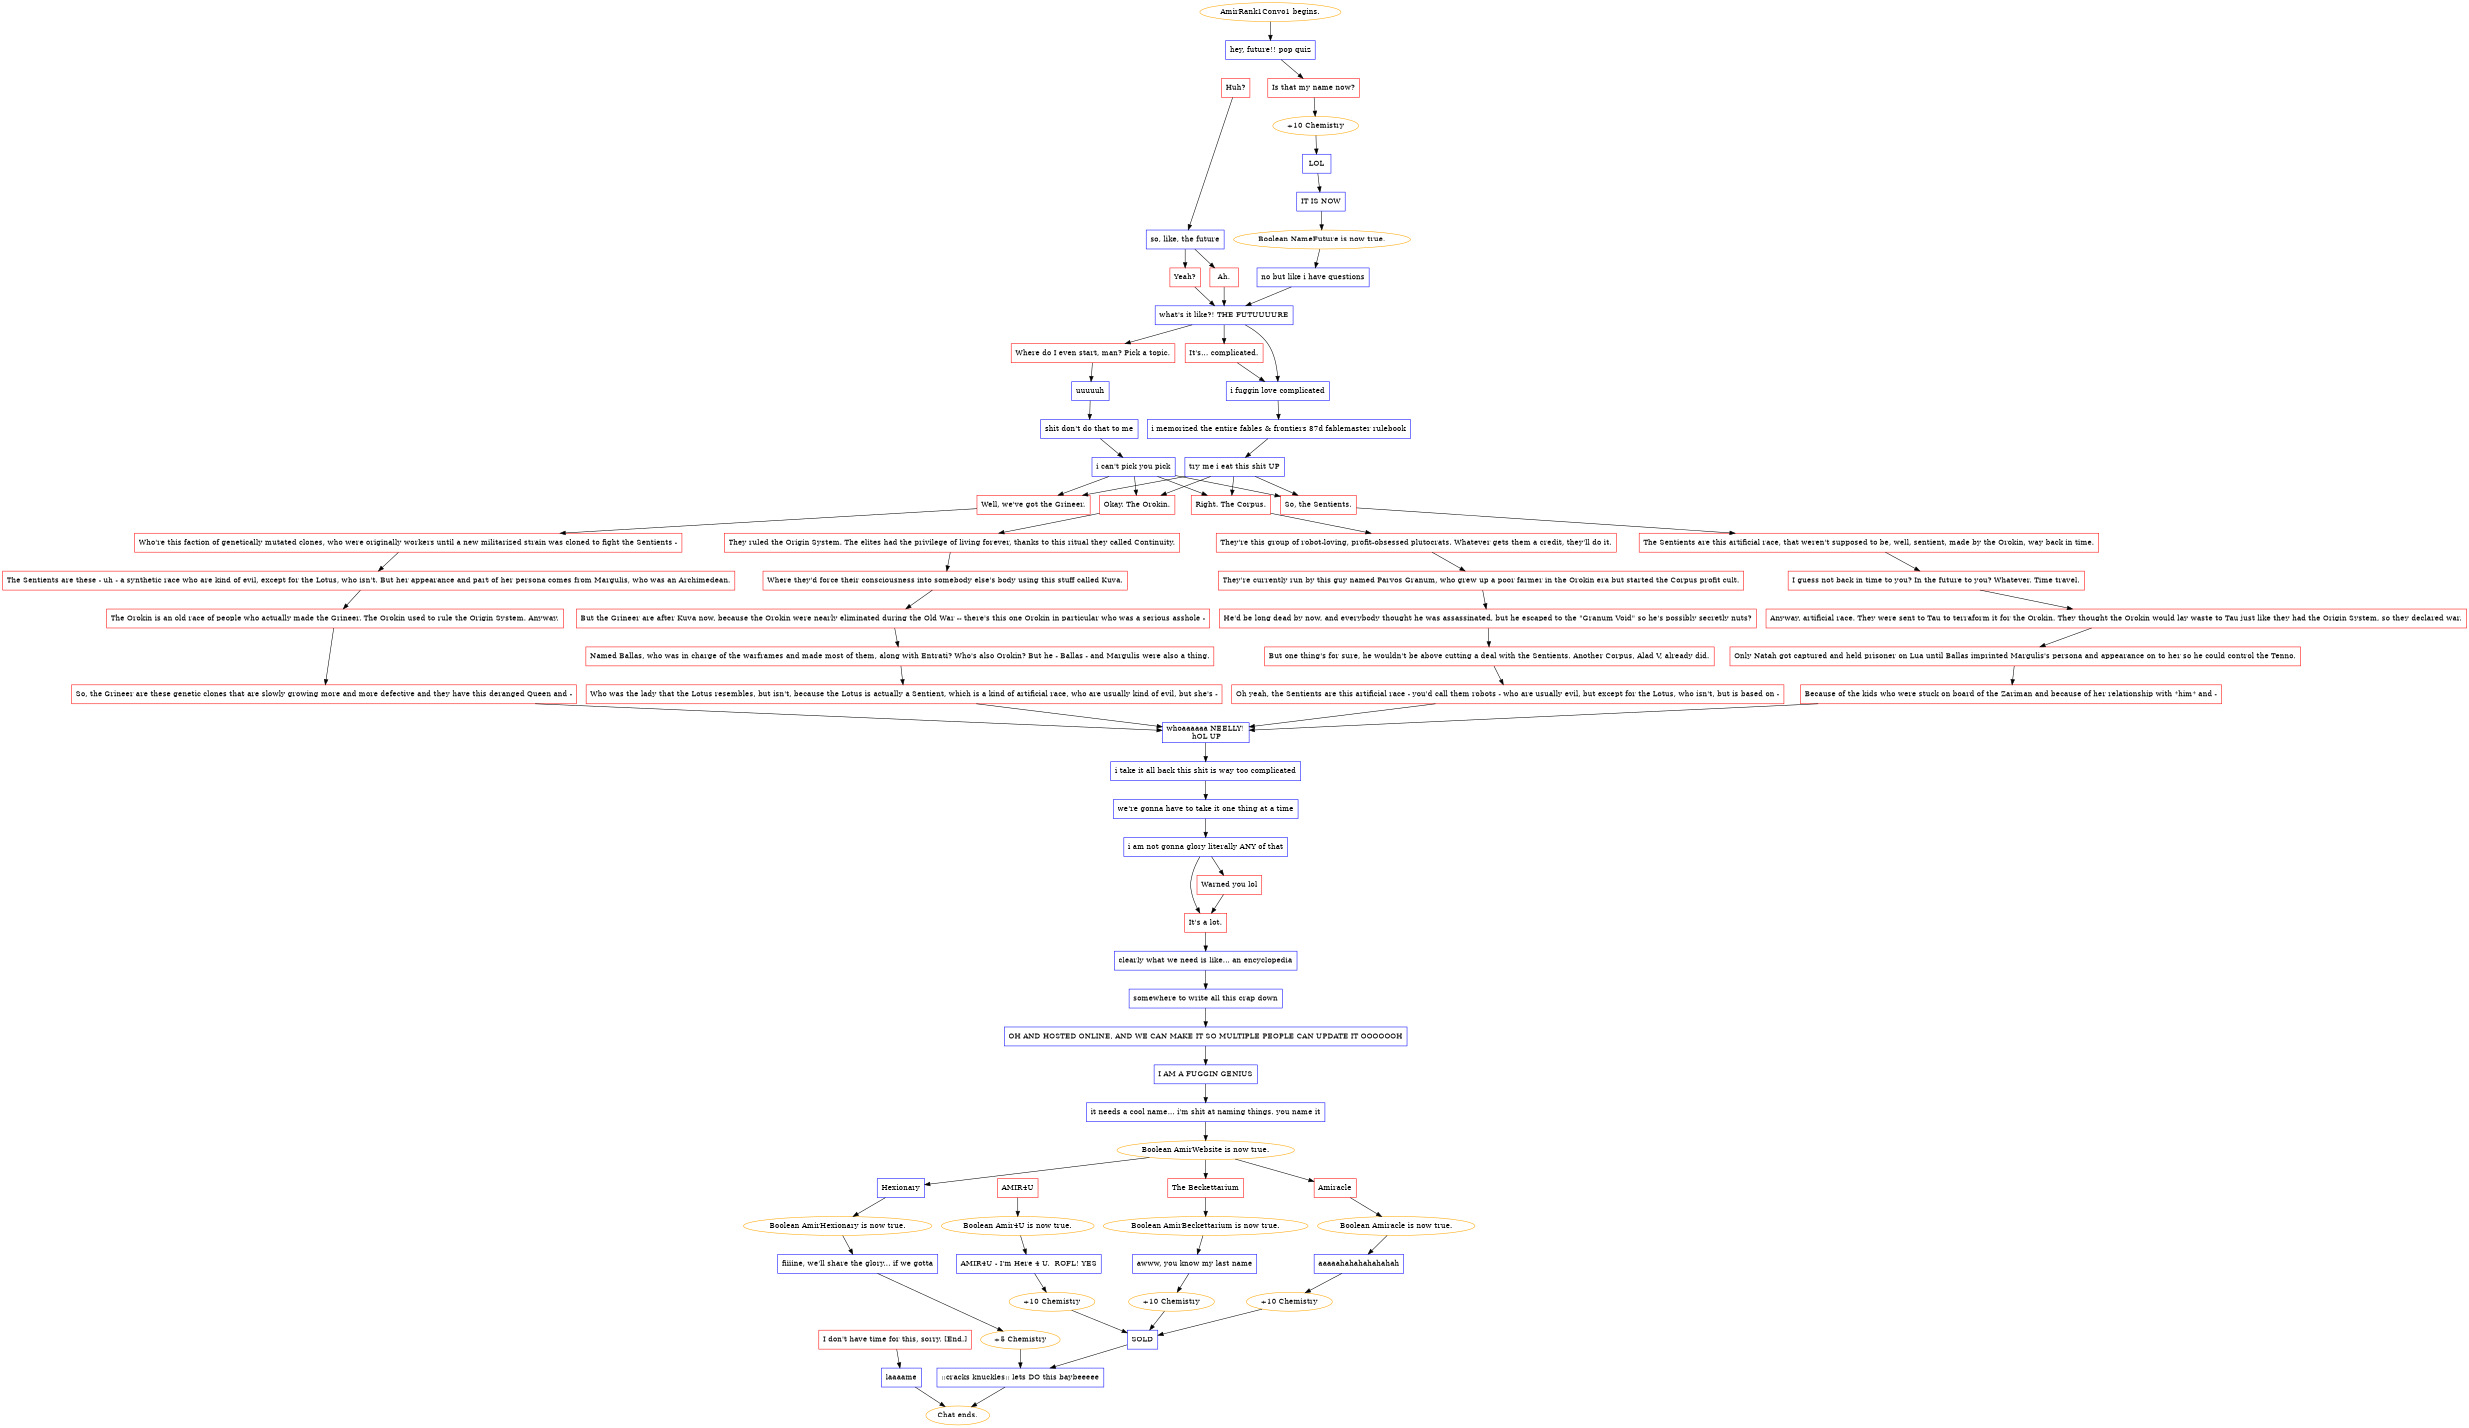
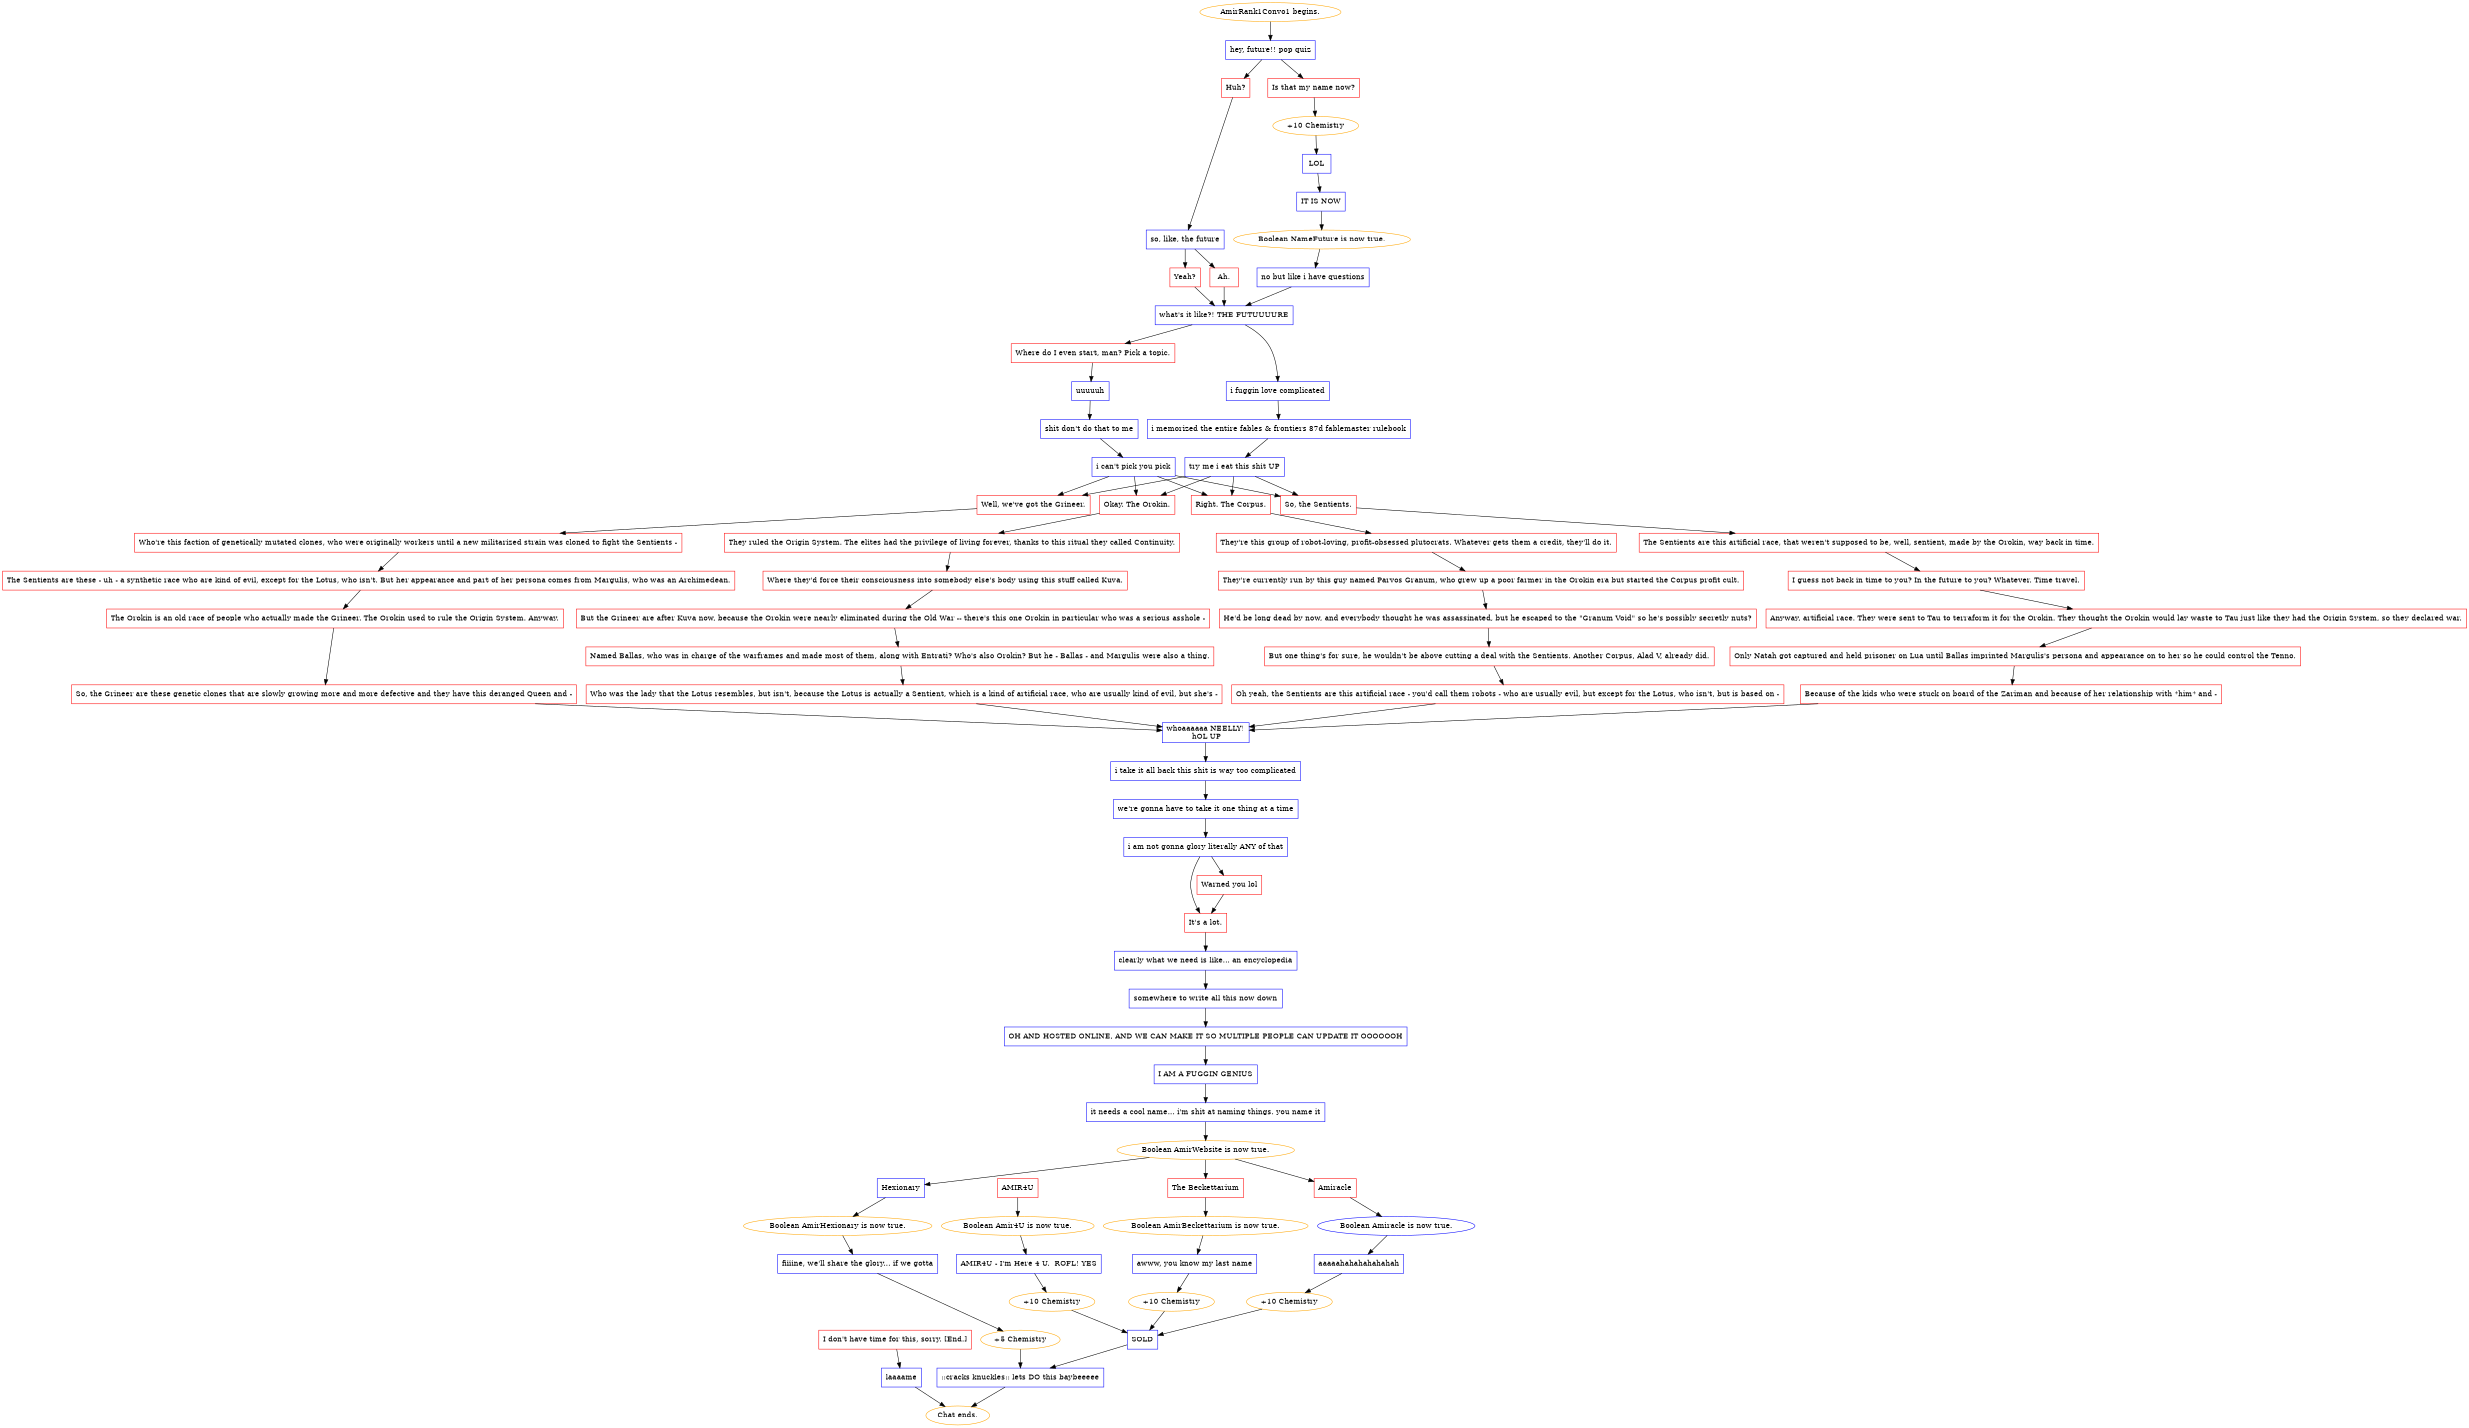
edge "hey, future!! pop quiz" -> "Huh?": added
node "It's... complicated.": removed
node "somewhere to write all this crap down": label "somewhere to write all this crap down" -> "somewhere to write all this now down"
node "Boolean Amiracle is now true.": color orange -> blue
